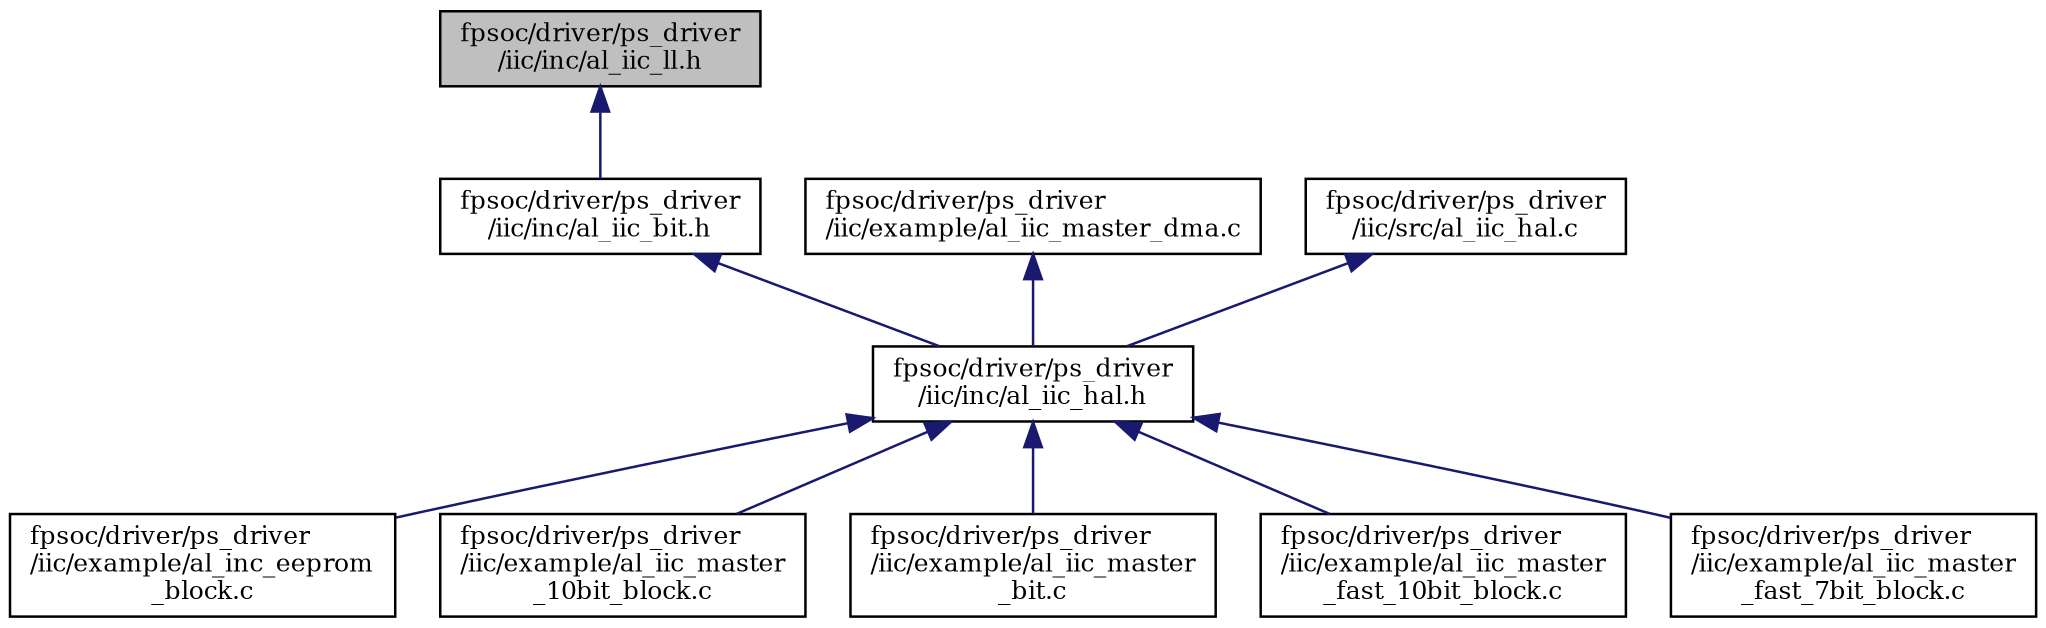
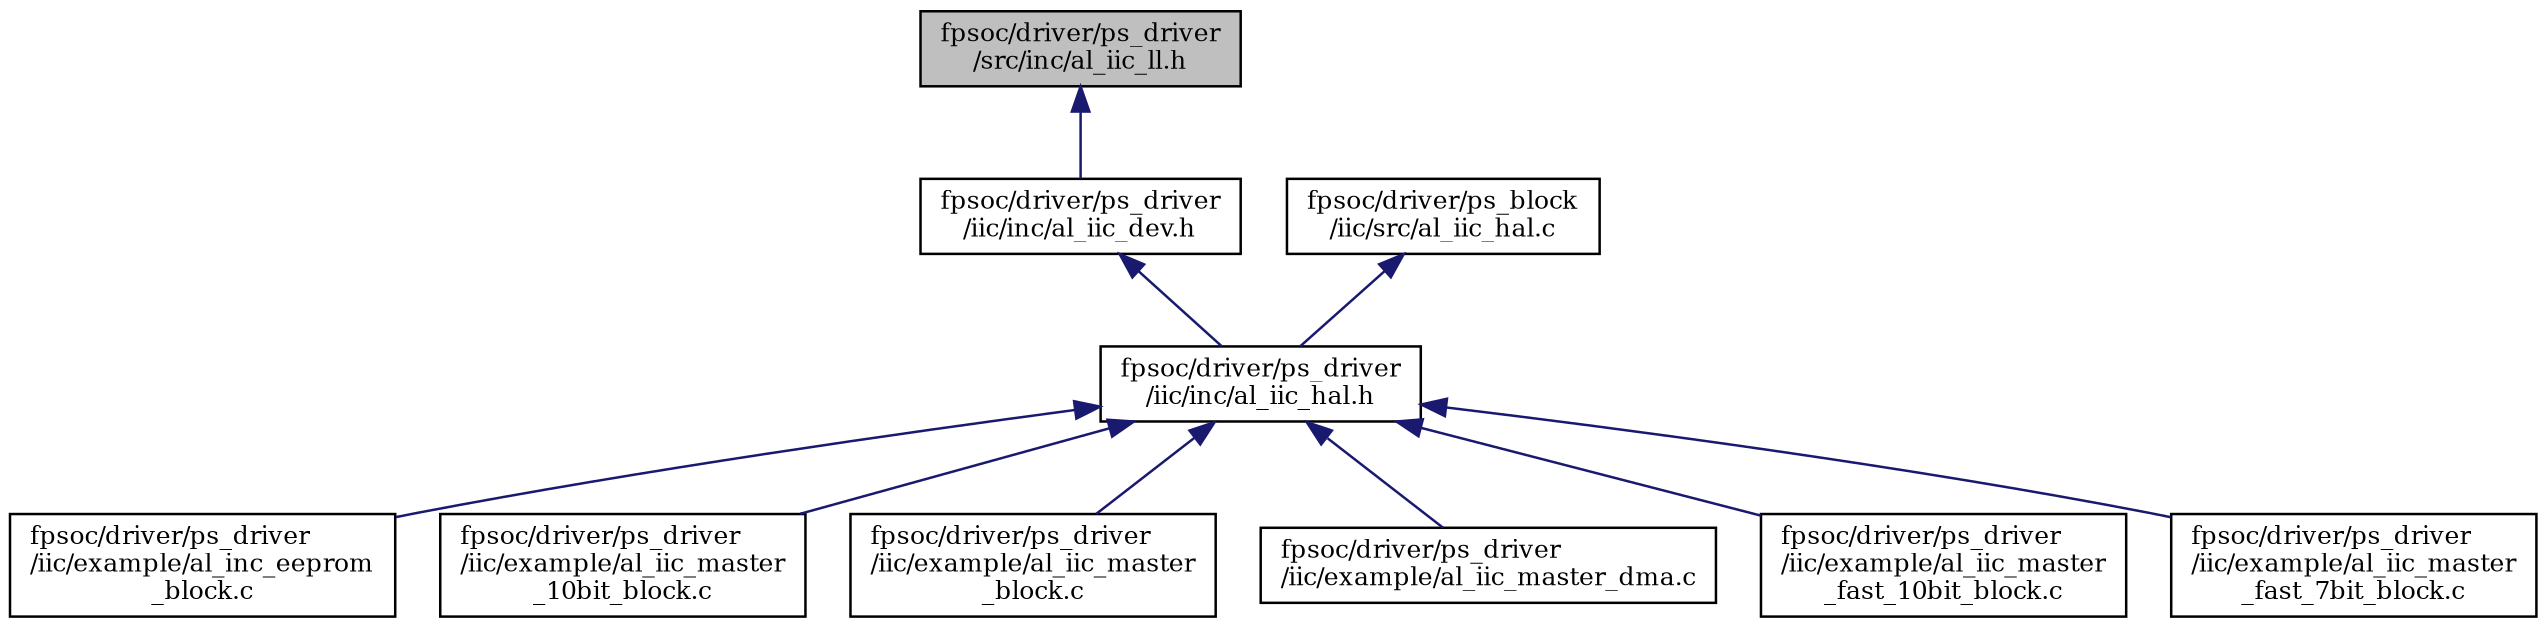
node "fpsoc/driver/ps_driver /iic/inc/al_iic_ll.h": label "fpsoc/driver/ps_driver /iic/inc/al_iic_ll.h" -> "fpsoc/driver/ps_driver /src/inc/al_iic_ll.h"
node "fpsoc/driver/ps_driver /iic/inc/al_iic_bit.h": label "fpsoc/driver/ps_driver /iic/inc/al_iic_bit.h" -> "fpsoc/driver/ps_driver /iic/inc/al_iic_dev.h"
node "fpsoc/driver/ps_driver /iic/src/al_iic_hal.c": label "fpsoc/driver/ps_driver /iic/src/al_iic_hal.c" -> "fpsoc/driver/ps_block /iic/src/al_iic_hal.c"
edge "fpsoc/driver/ps_driver /iic/inc/al_iic_hal.h" -> "fpsoc/driver/ps_driver /iic/example/al_iic_master_dma.c": reversed
node "fpsoc/driver/ps_driver /iic/example/al_iic_master _bit.c": label "fpsoc/driver/ps_driver /iic/example/al_iic_master _bit.c" -> "fpsoc/driver/ps_driver /iic/example/al_iic_master _block.c"
